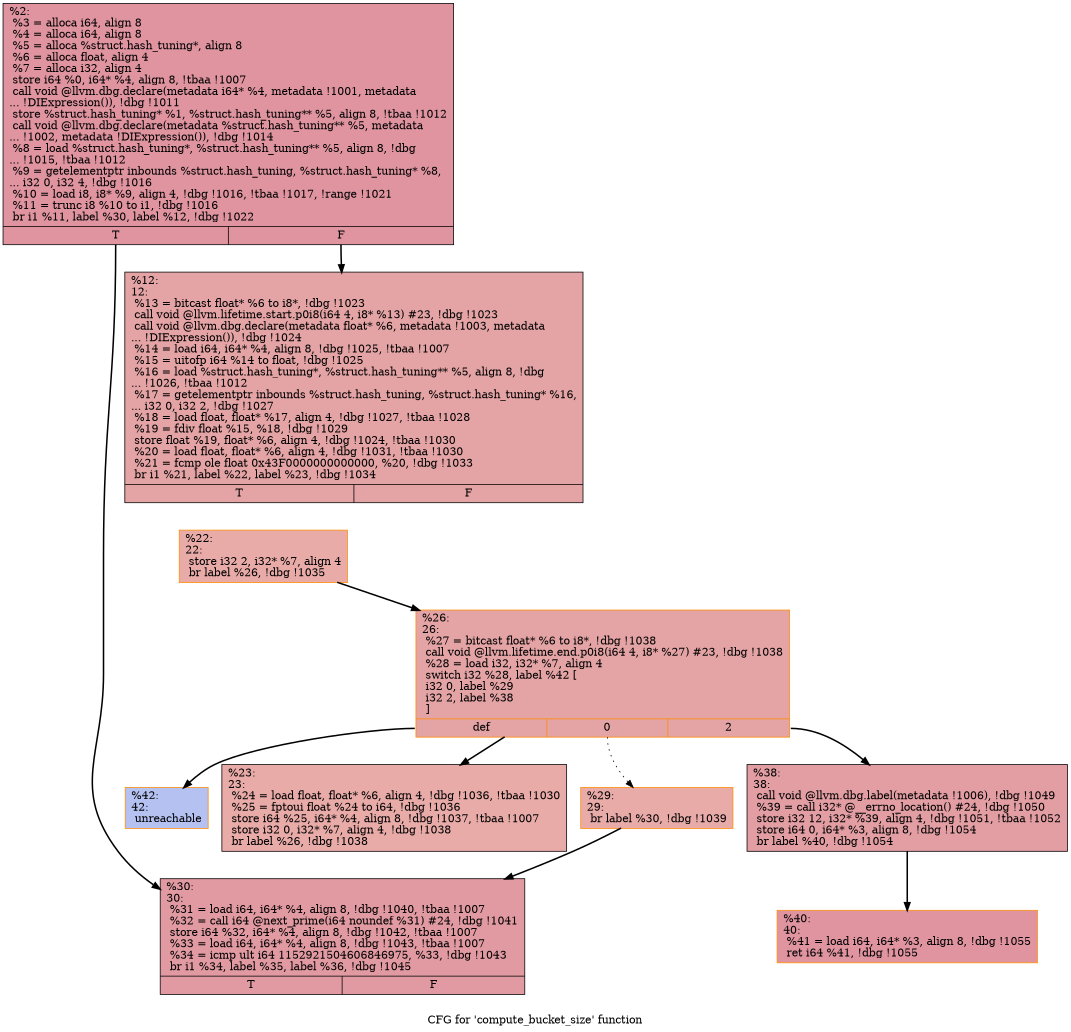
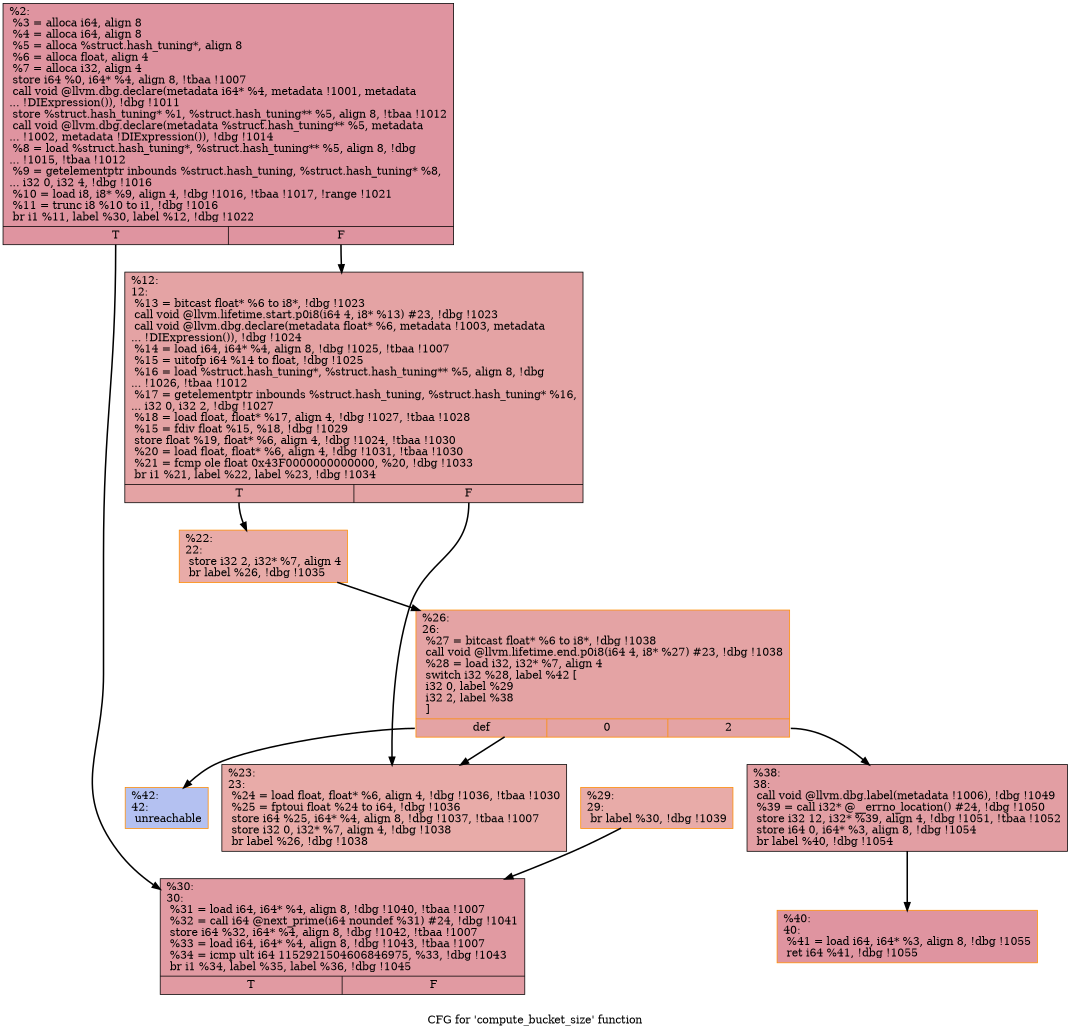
node "%12:": text "%19 = fdiv float %15, %18, !dbg !1029" -> "%15 = fdiv float %15, %18, !dbg !1029"
edge "%12:" -> "%22:": added
edge "%12:" -> "%23:": added
edge "%26:" -> "%29:": removed
